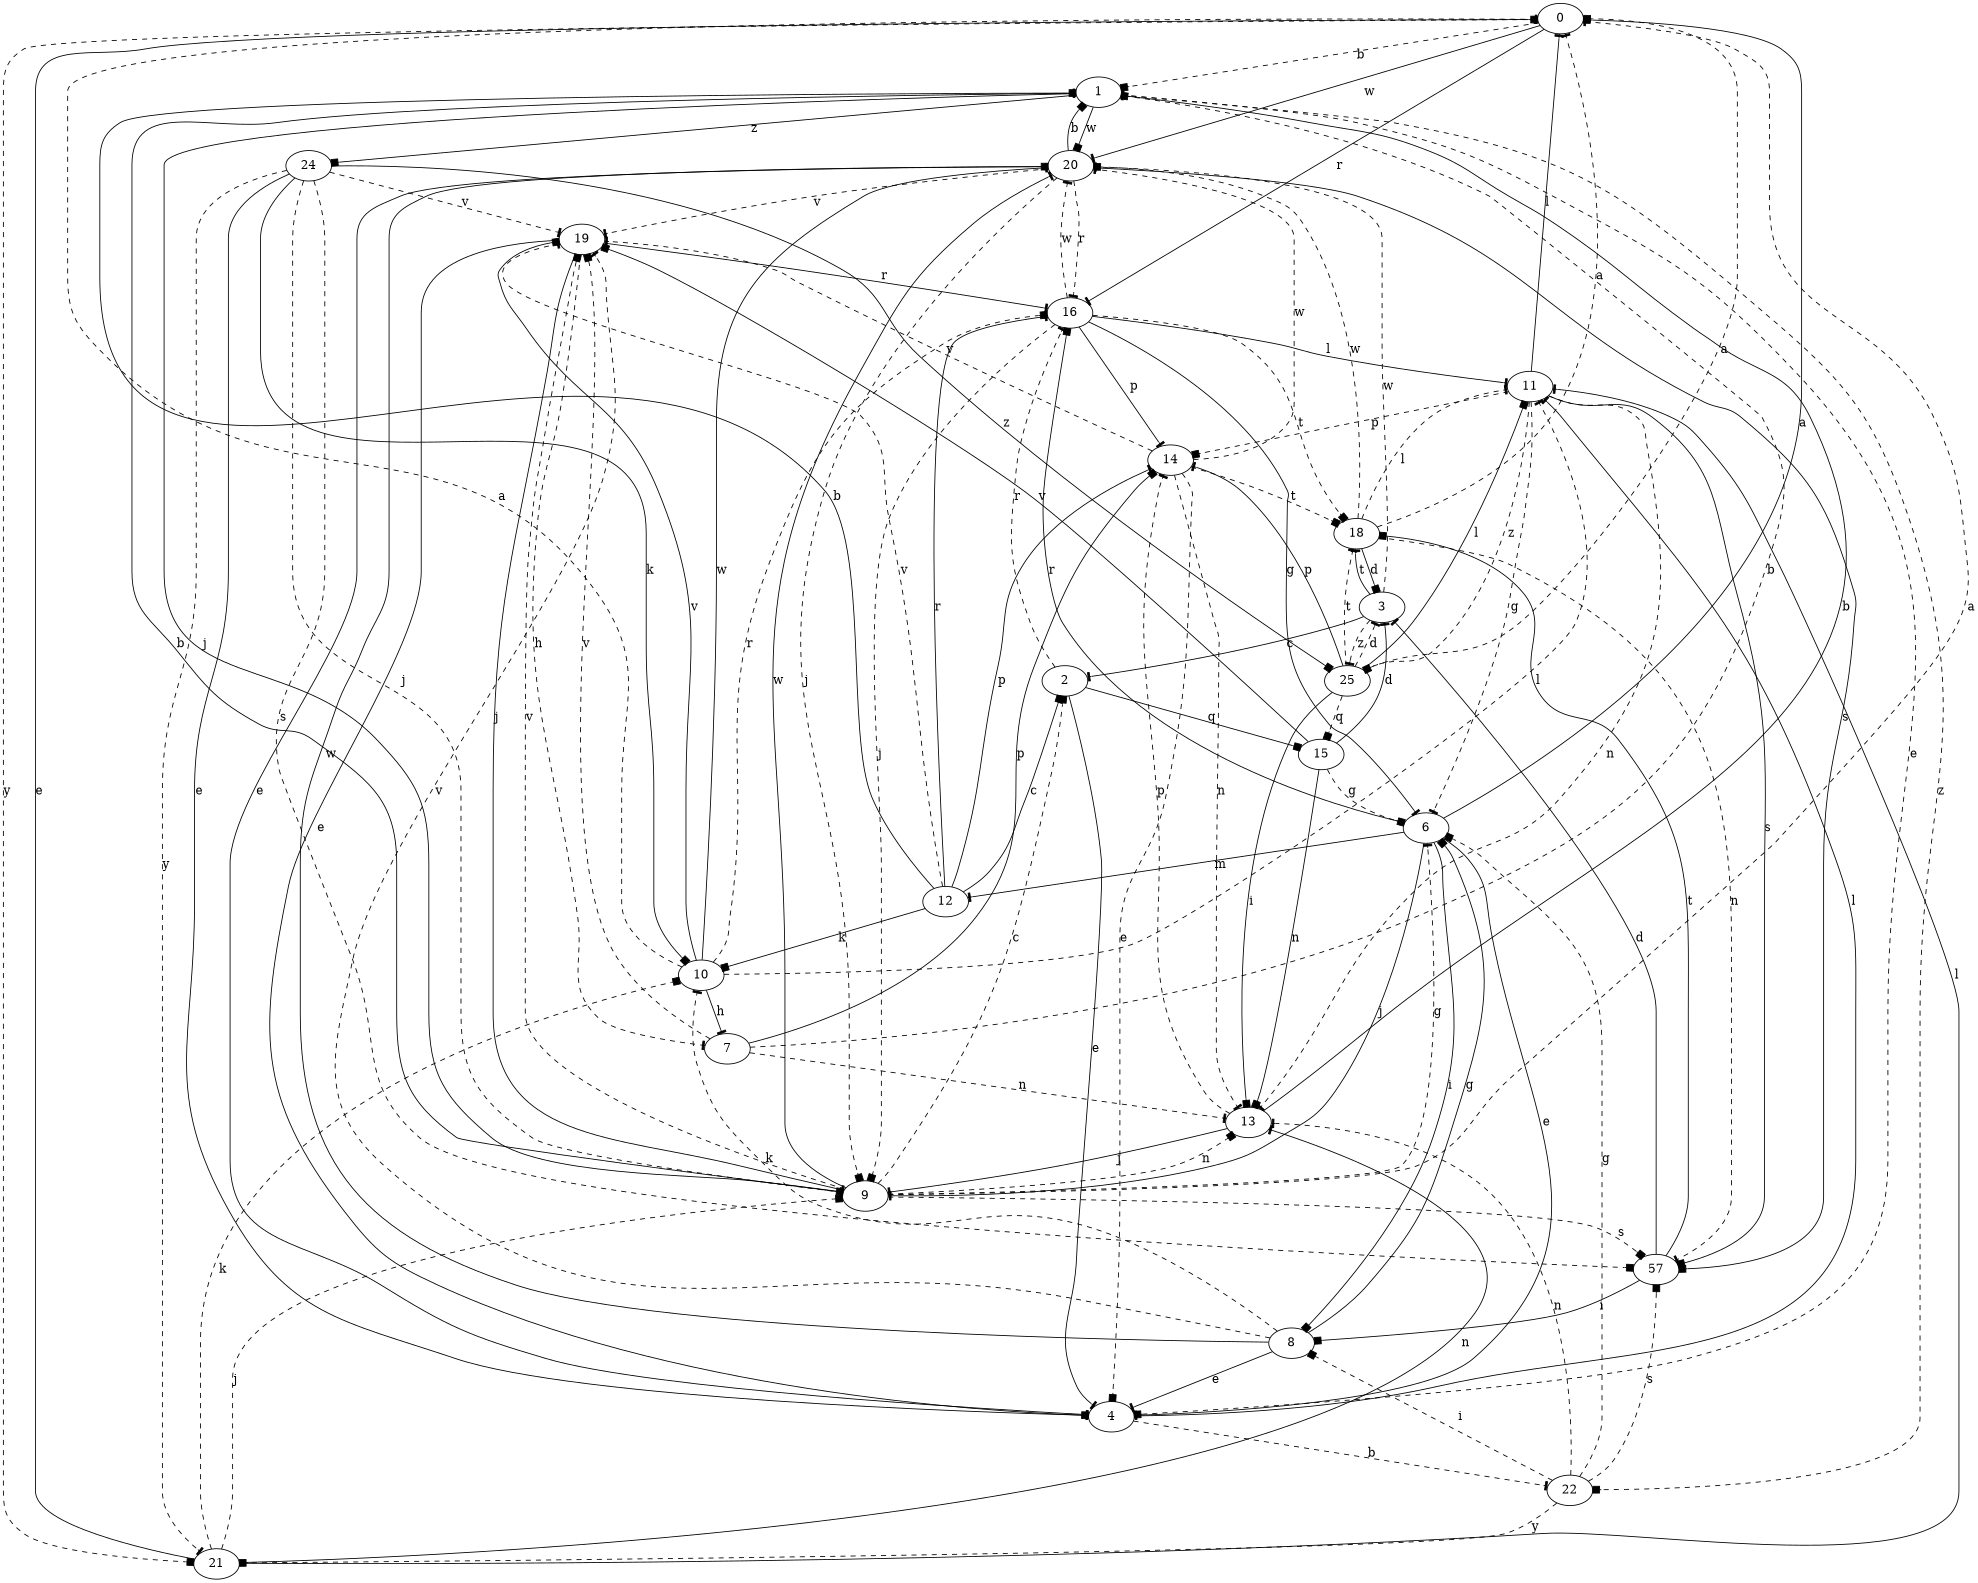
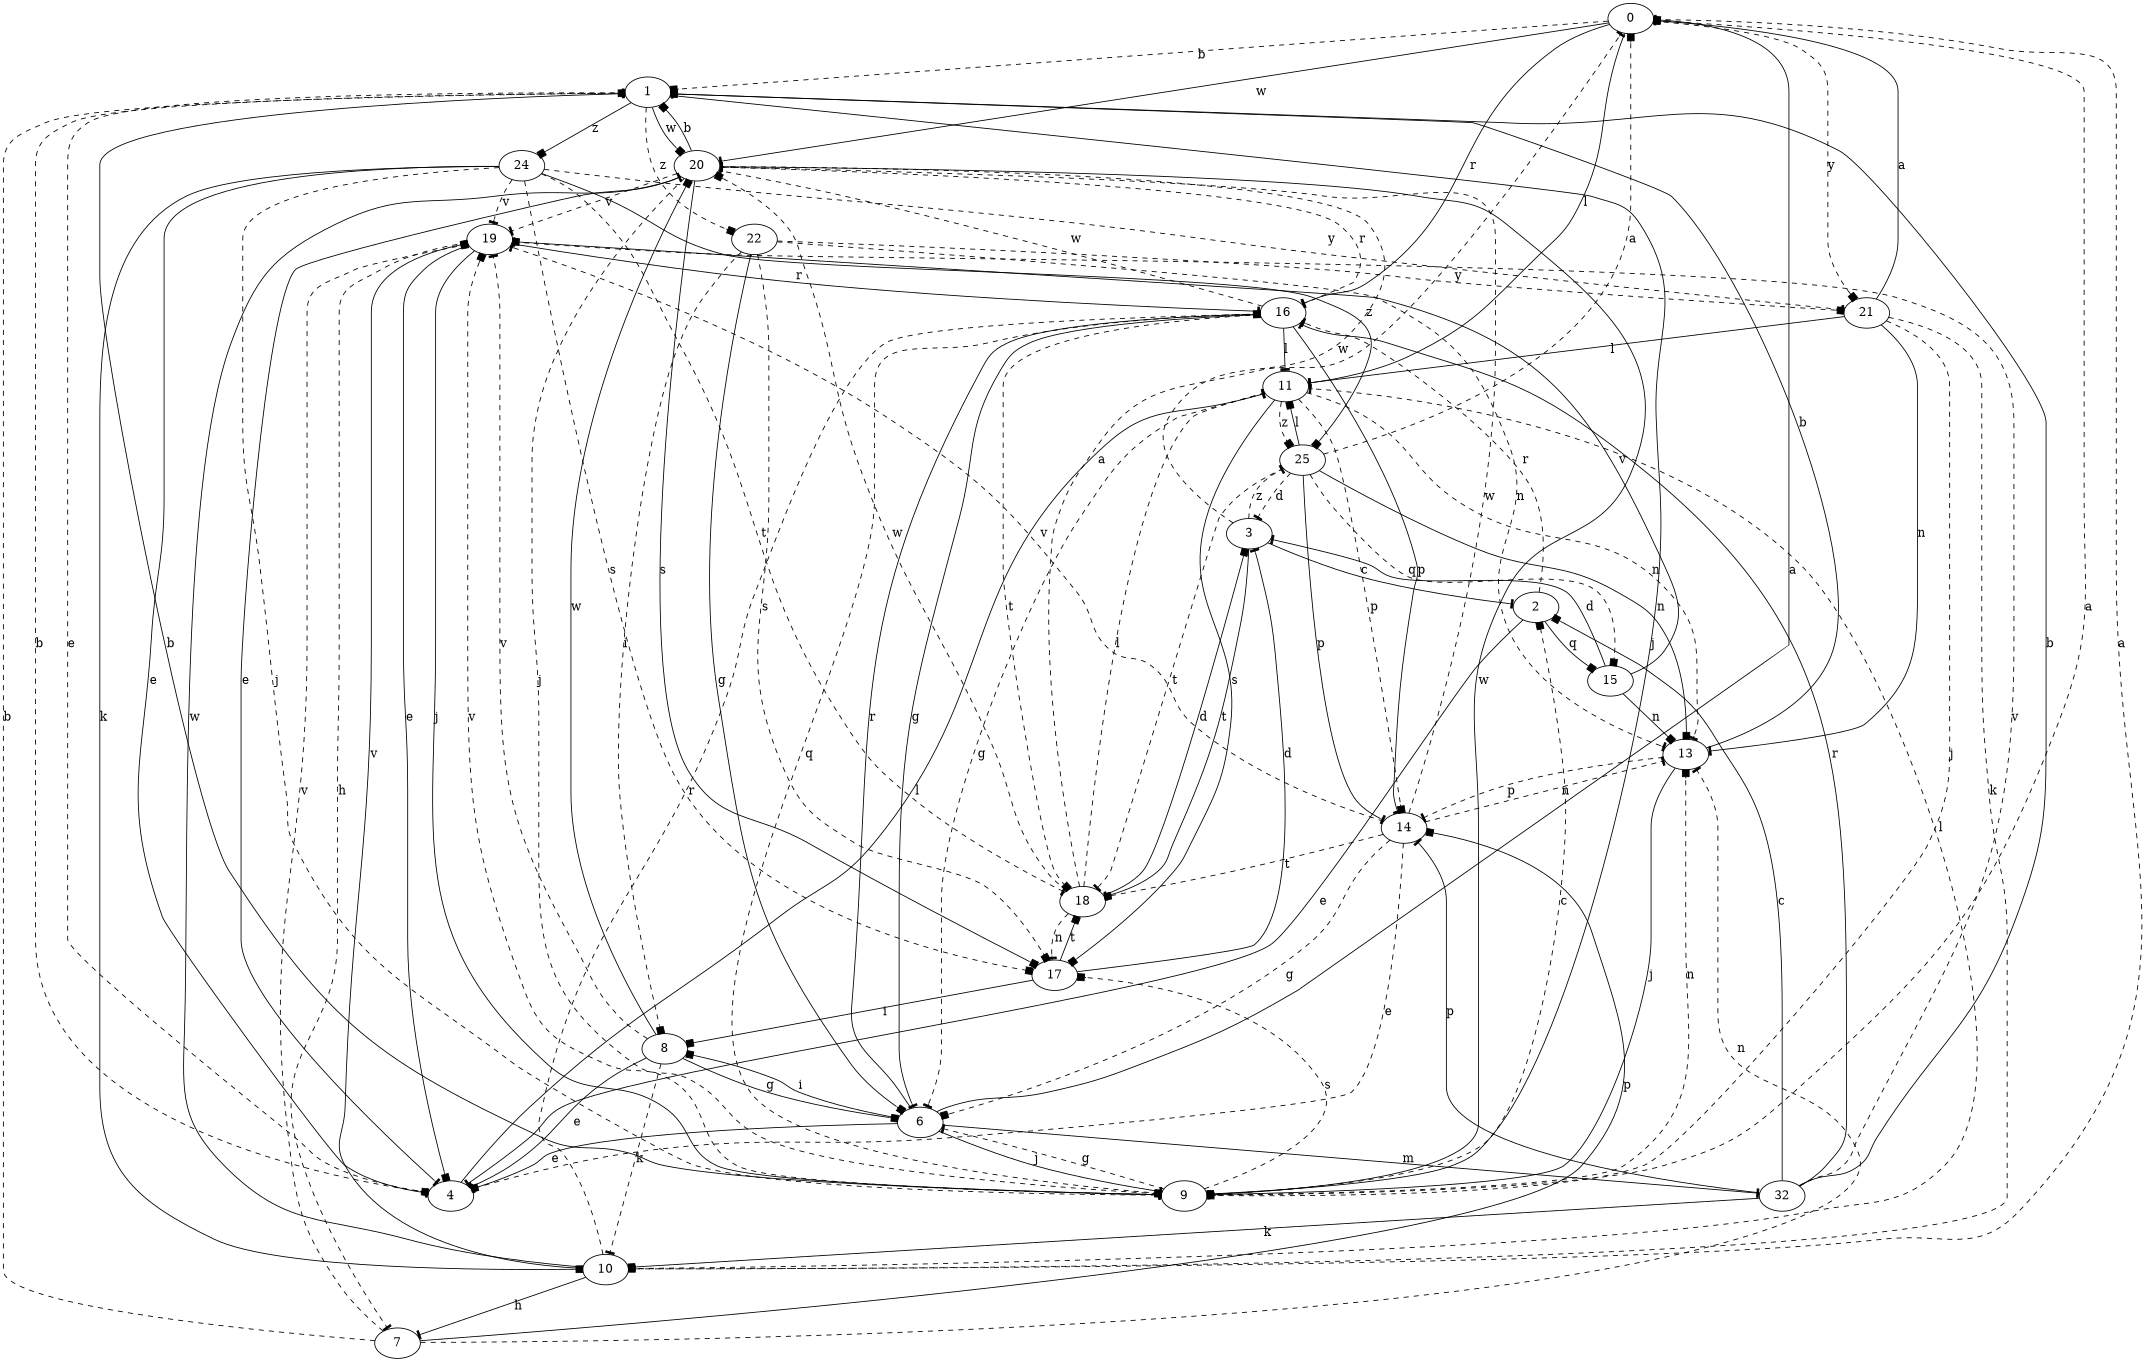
edge "11" -> "0": reversed
edge "24" -> "18": added, label "t"
edge "16" -> "9": label "j" -> "q"
edge "21" -> "0": label "e" -> "a"
edge "15" -> "6": now "14" -> "6"
node "12": label "12" -> "32"
edge "25" -> "13": label "i" -> "n"
edge "22" -> "6": style dashed -> solid
node "57": label "57" -> "17"
edge "4" -> "22": now "4" -> "1"
